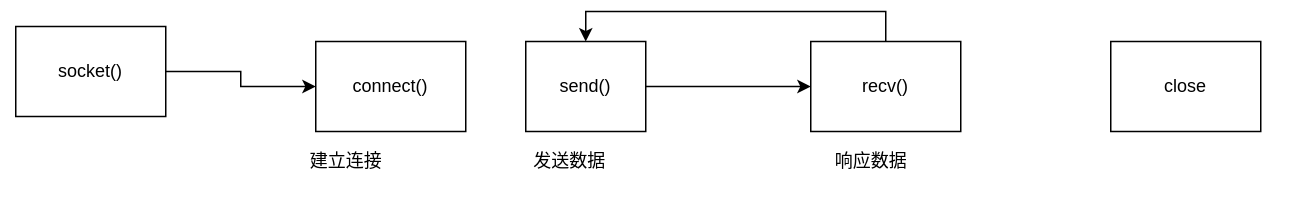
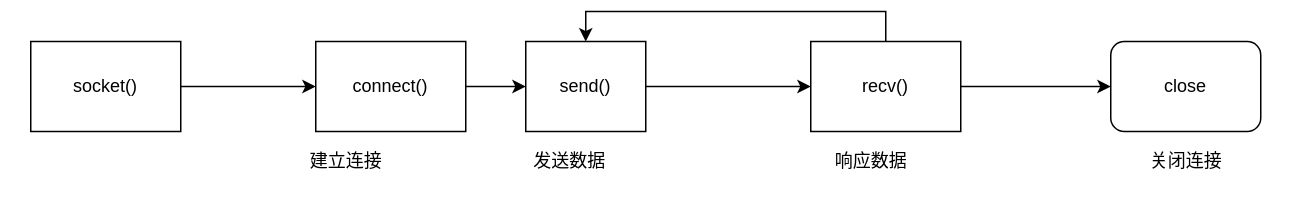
node "socket()": moved (91, 71) -> (106, 86)
edge "connect()" -> "send()": added
edge "recv()" -> "close": added
node "close": shape rectangle -> rounded rectangle
node "关闭连接": added
